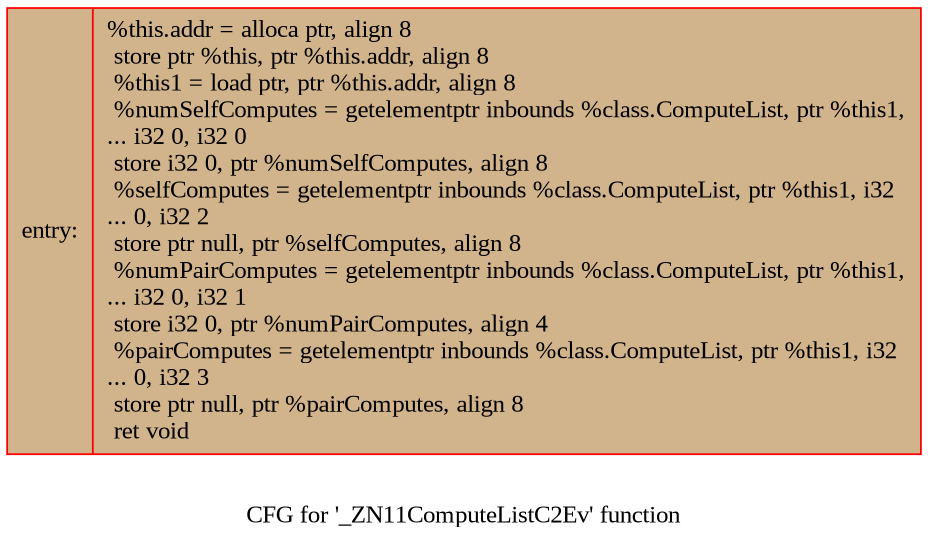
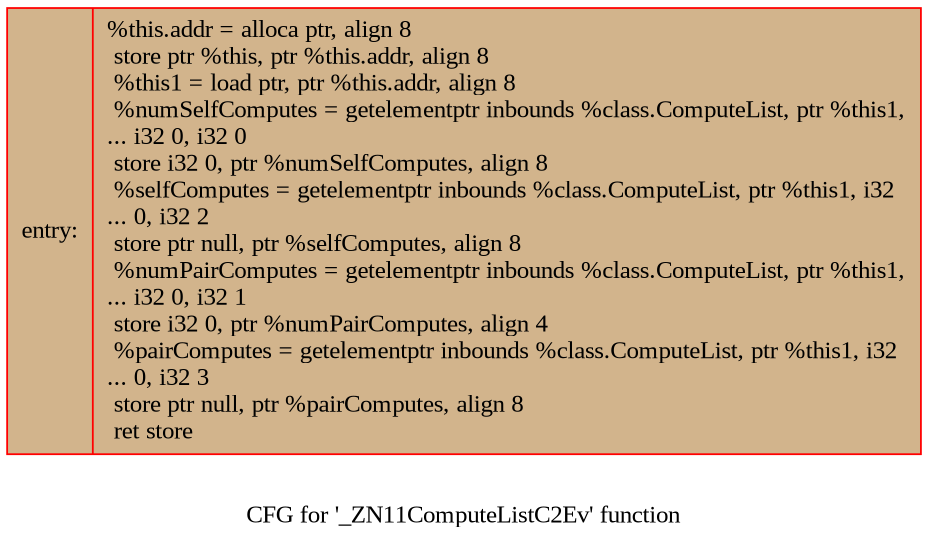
node "entry:": text "ret void" -> "ret store"
